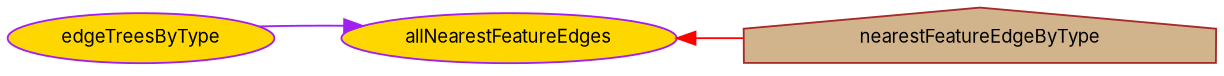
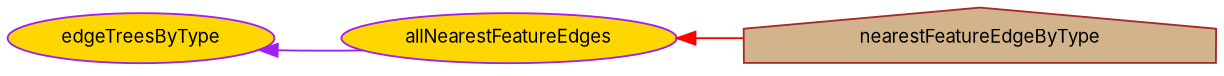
edge "edgeTreesByType" -> "allNearestFeatureEdges": reversed
